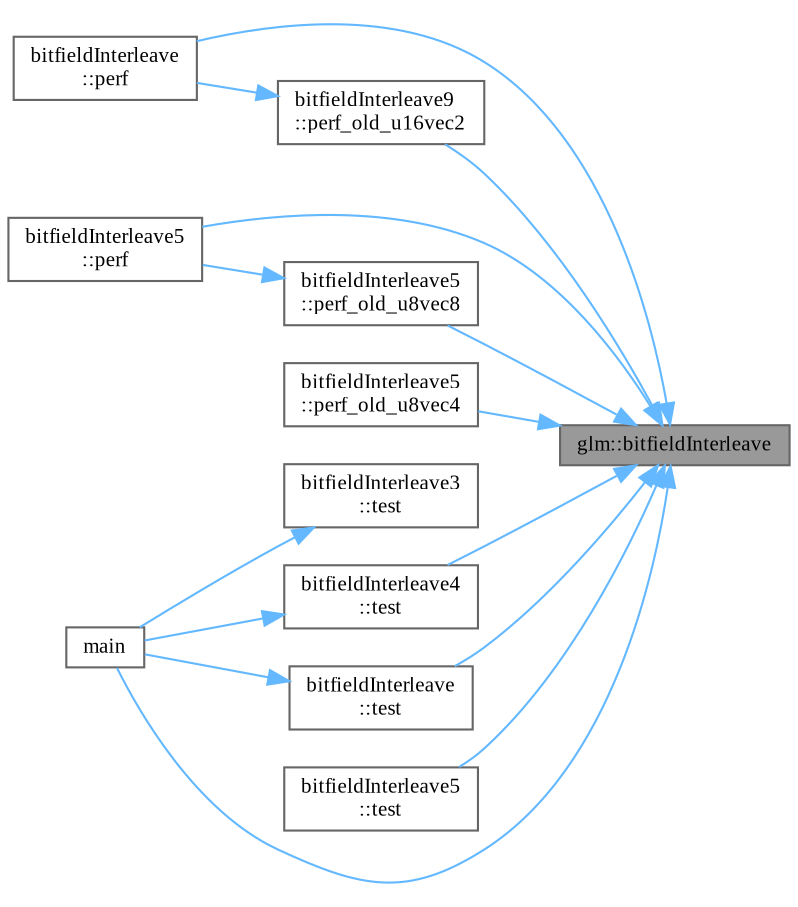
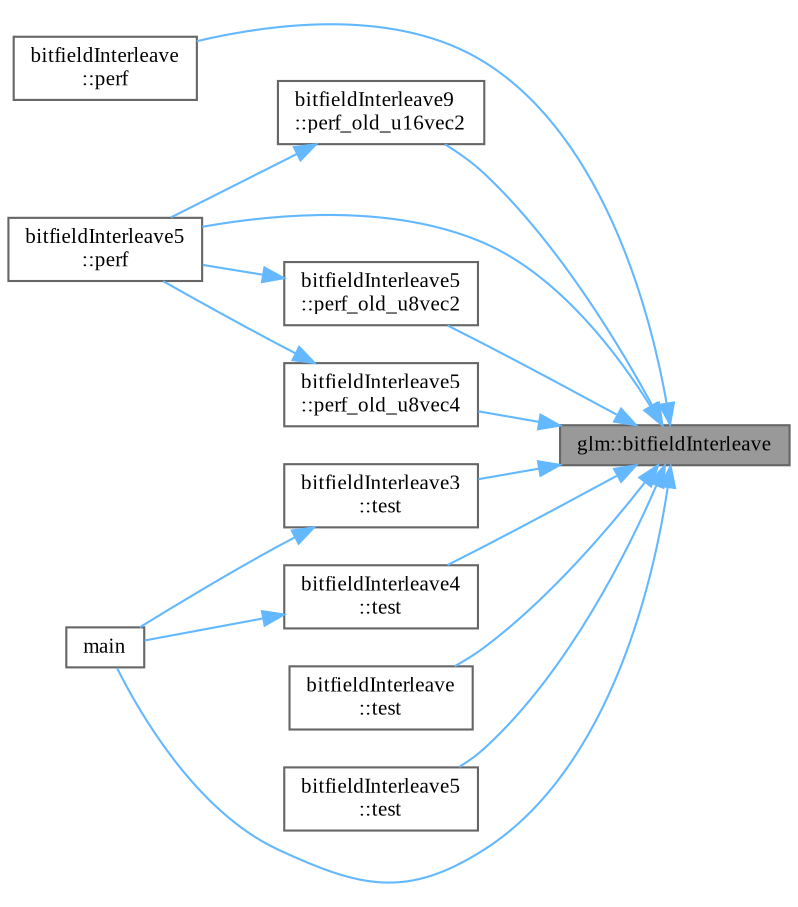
edge "bitfieldInterleave ::perf" -> "bitfieldInterleave9 ::perf_old_u16vec2": now "bitfieldInterleave5 ::perf" -> "bitfieldInterleave9 ::perf_old_u16vec2"
node "bitfieldInterleave5 ::perf_old_u8vec8": label "bitfieldInterleave5 ::perf_old_u8vec8" -> "bitfieldInterleave5 ::perf_old_u8vec2"
edge "bitfieldInterleave5 ::perf" -> "bitfieldInterleave5 ::perf_old_u8vec4": added
edge "bitfieldInterleave3 ::test" -> "glm::bitfieldInterleave": added
edge "main" -> "bitfieldInterleave ::test": removed
